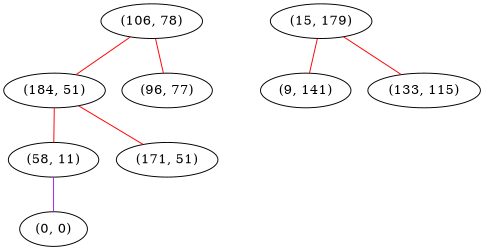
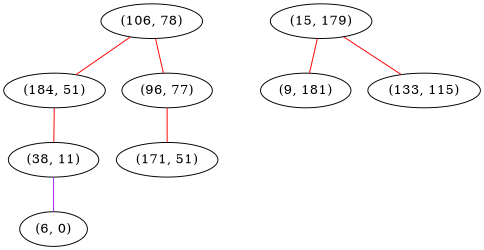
node "(9, 141)": label "(9, 141)" -> "(9, 181)"
edge "(184, 51)" -- "(171, 51)": now "(96, 77)" -- "(171, 51)"
node "(58, 11)": label "(58, 11)" -> "(38, 11)"
node "(0, 0)": label "(0, 0)" -> "(6, 0)"
